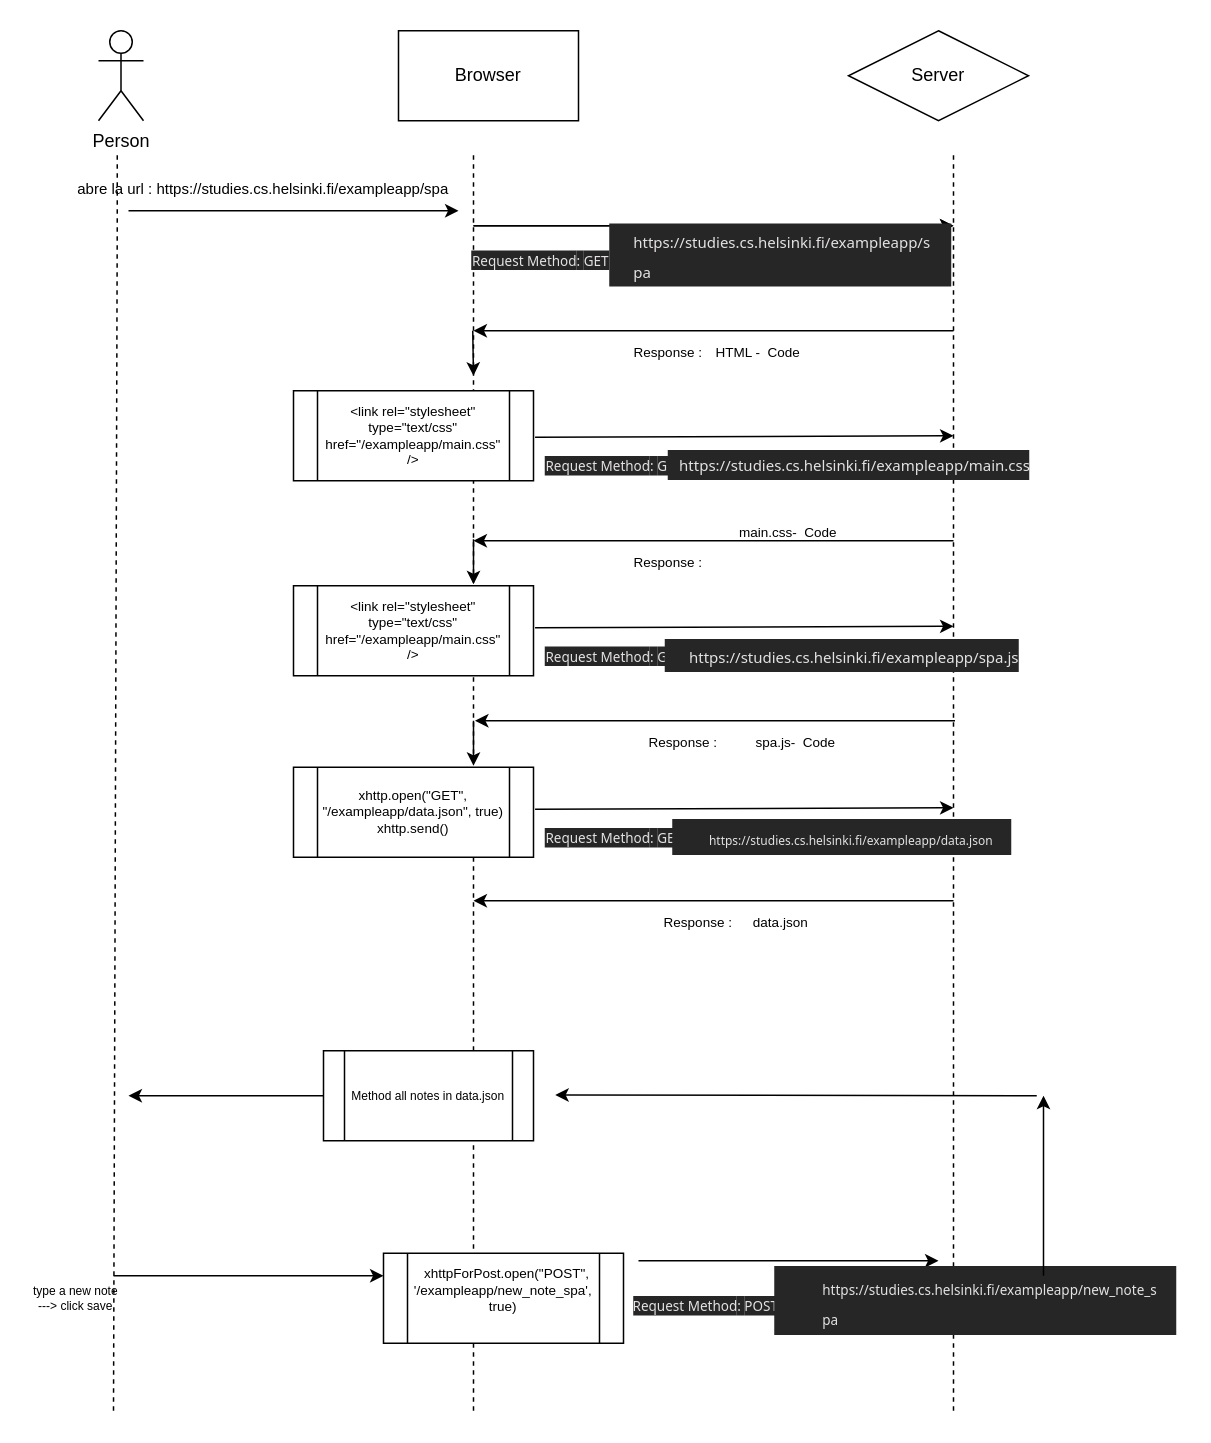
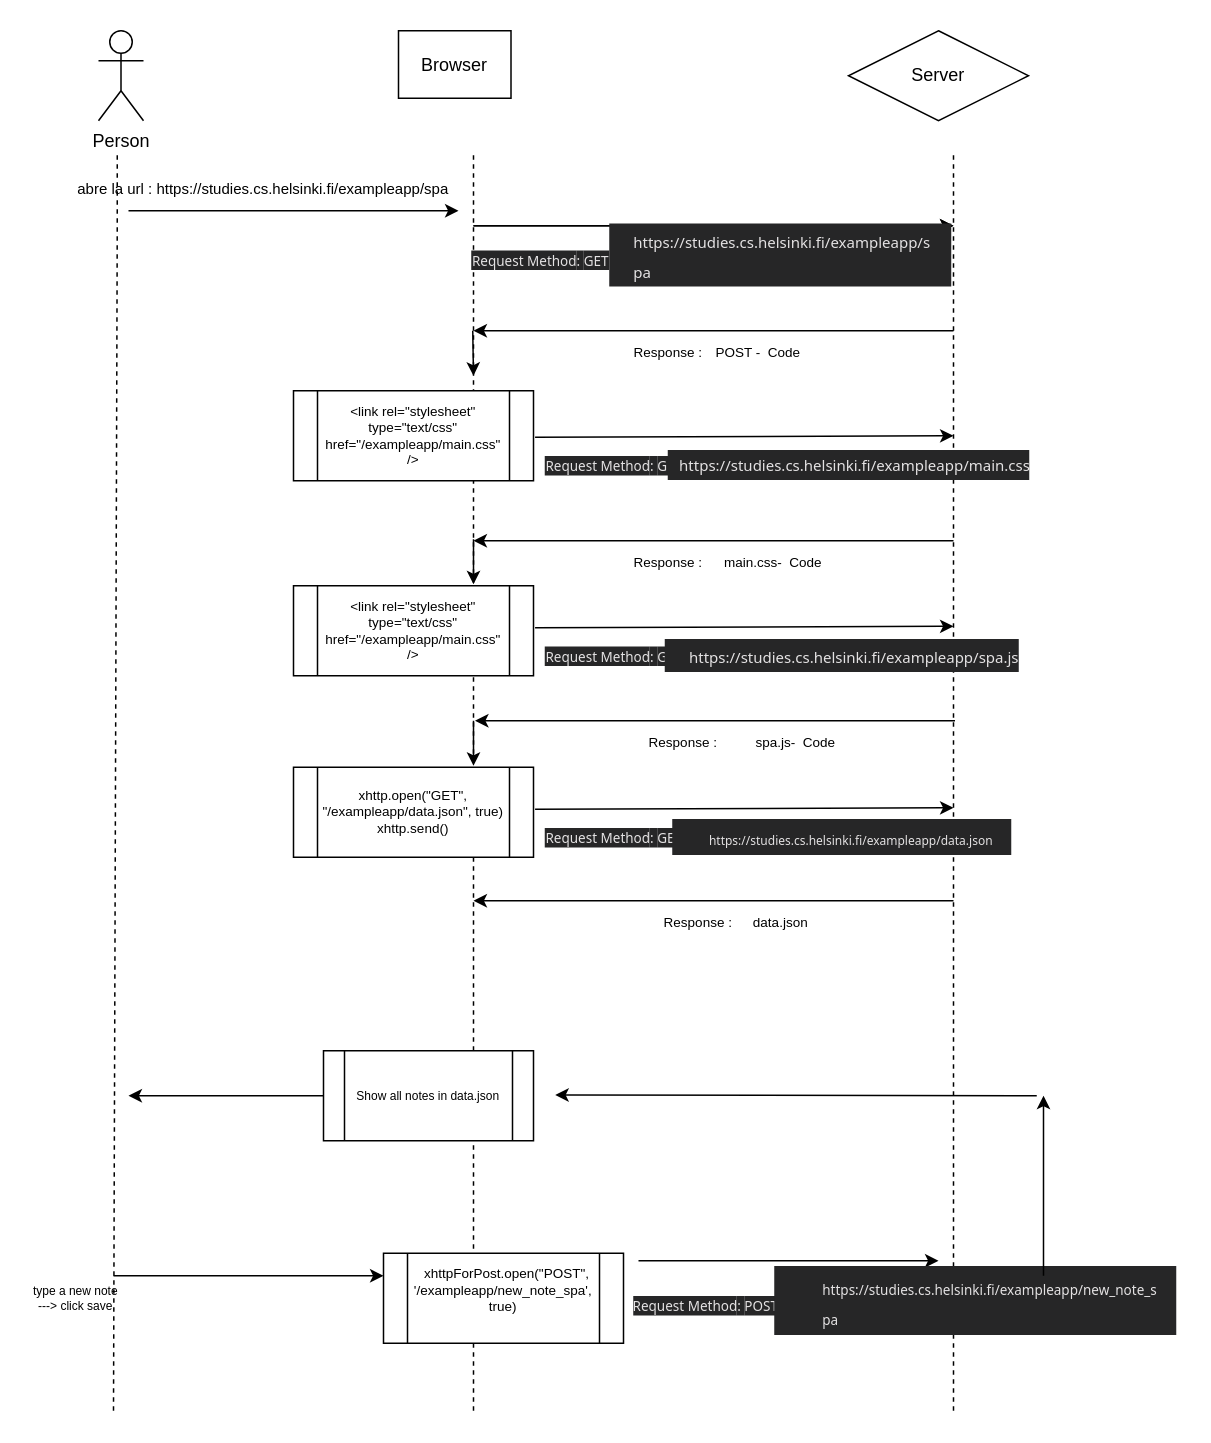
node "Browser": size 180x90 -> 113x68
node "HTML - Code": label "HTML - Code" -> "POST - Code"
node "main.css- Code": moved (788, 533) -> (773, 563)
node "Method all notes in data.json": label "Method all notes in data.json" -> "Show all notes in data.json"
